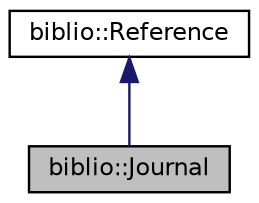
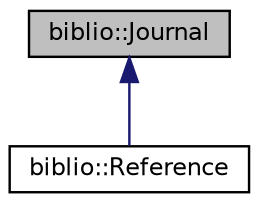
edge "biblio::Journal" -> "biblio::Reference": reversed
